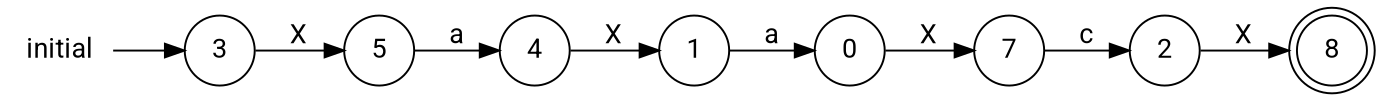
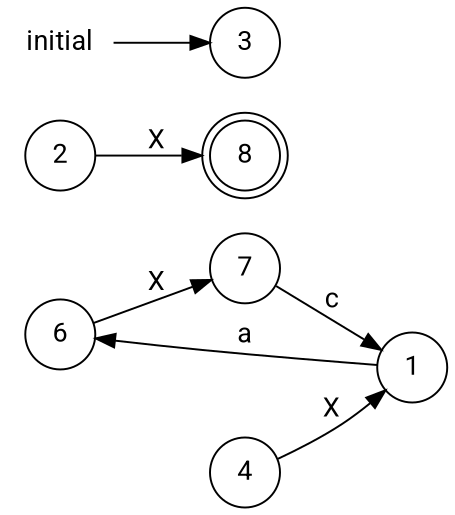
node "5": removed
node "0": label "0" -> "6"
edge "7" -> "2": now "7" -> "1"
